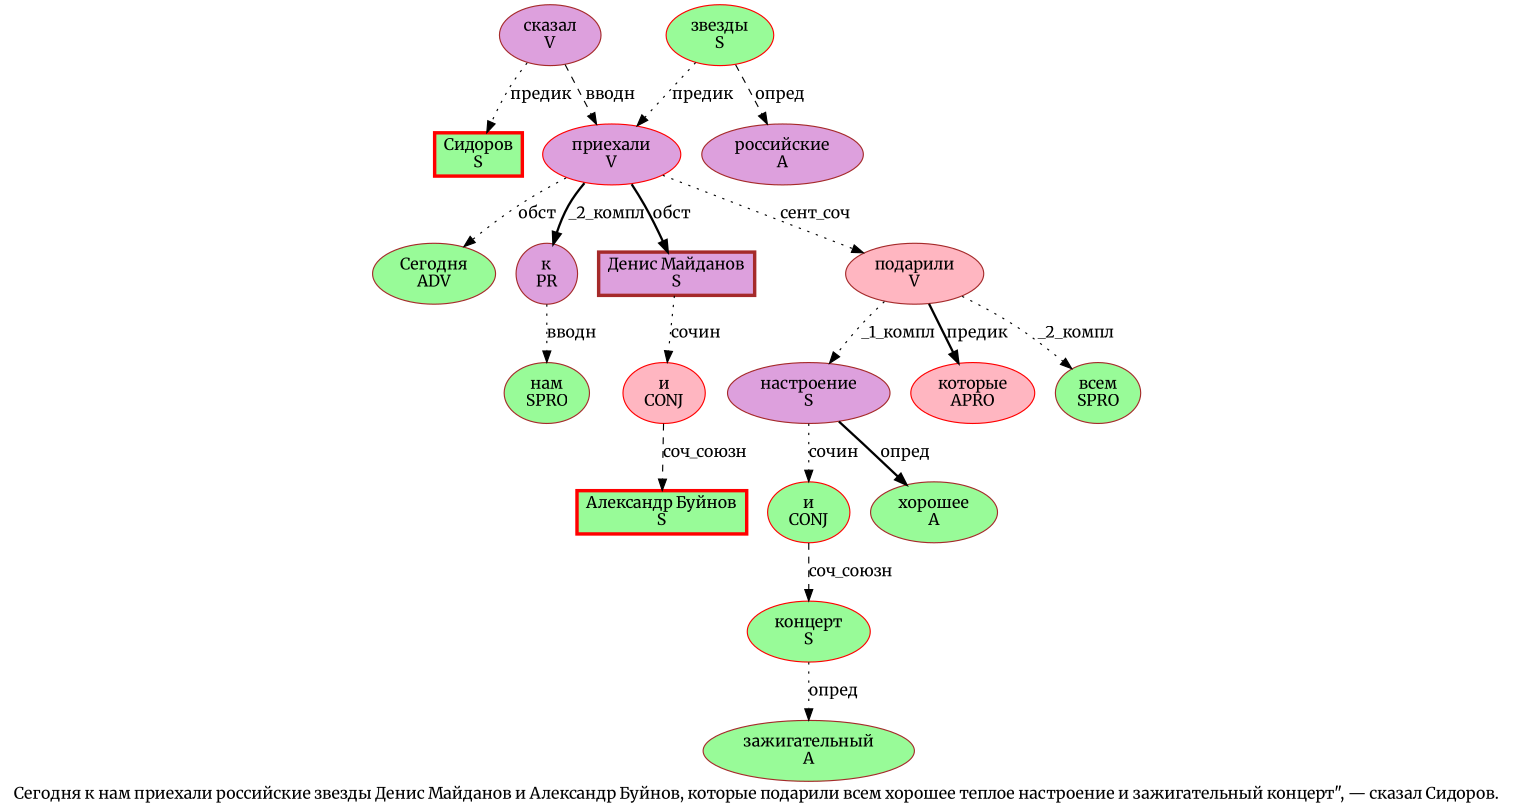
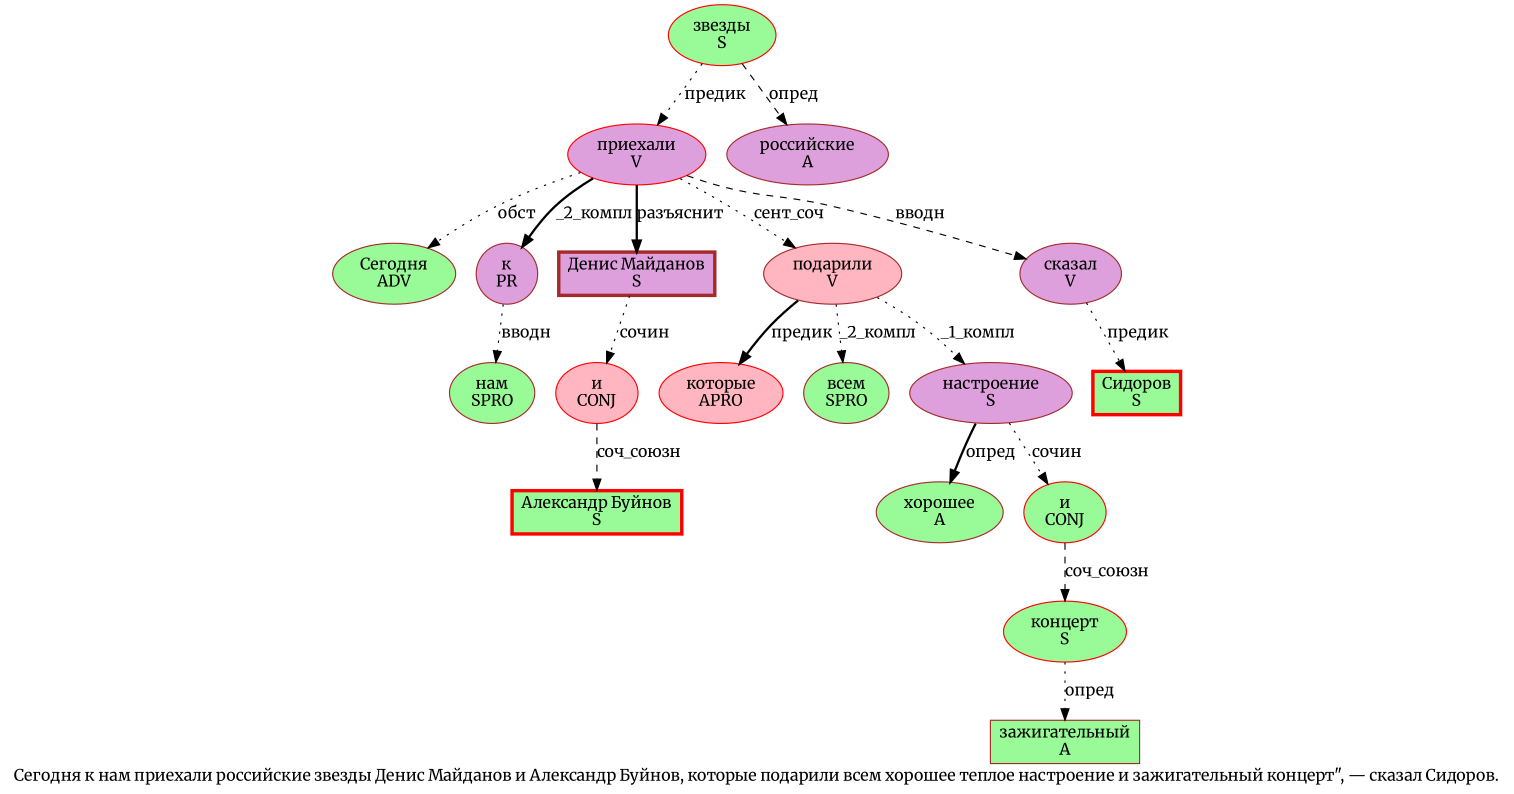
edge "сказал V" -> "приехали V": reversed
edge "приехали V" -> "Денис Майданов S": label "обст" -> "разъяснит"
node "зажигательный A": shape ellipse -> box
